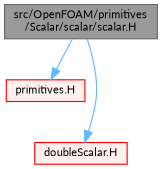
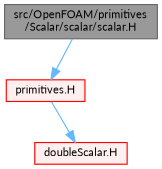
edge "src/OpenFOAM/primitives /Scalar/scalar/scalar.H" -> "doubleScalar.H": now "primitives.H" -> "doubleScalar.H"
